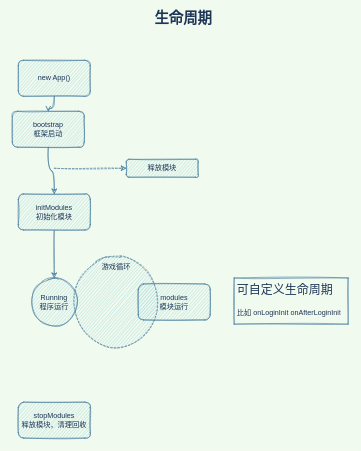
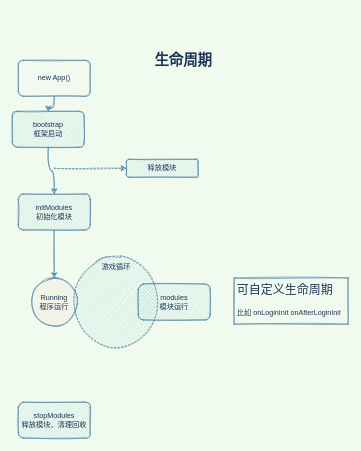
node "生命周期": moved (183, 18) -> (183, 60)
node "new App()": fillcolor #a8dadc -> #f5f5f5
edge "new App()" -> "bootstrap 框架启动": arrowhead open -> classic
node "Running 程序运行": fillcolor #a8dadc -> #f8cecc
